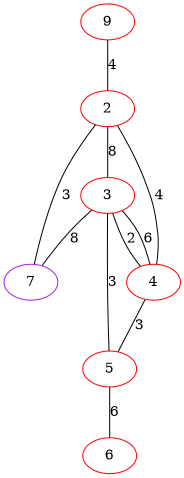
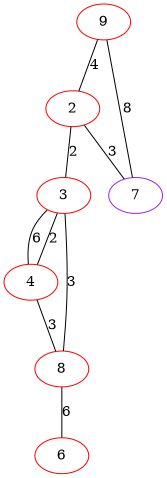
edge "2" -- "3": label "8" -> "2"
edge "2" -- "4": removed, label "4"
edge "3" -- "7": now "9" -- "7"
node "5": label "5" -> "8"
